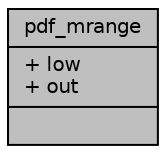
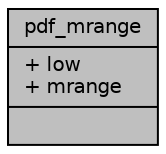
node "pdf_mrange": text "+ out" -> "+ mrange"
